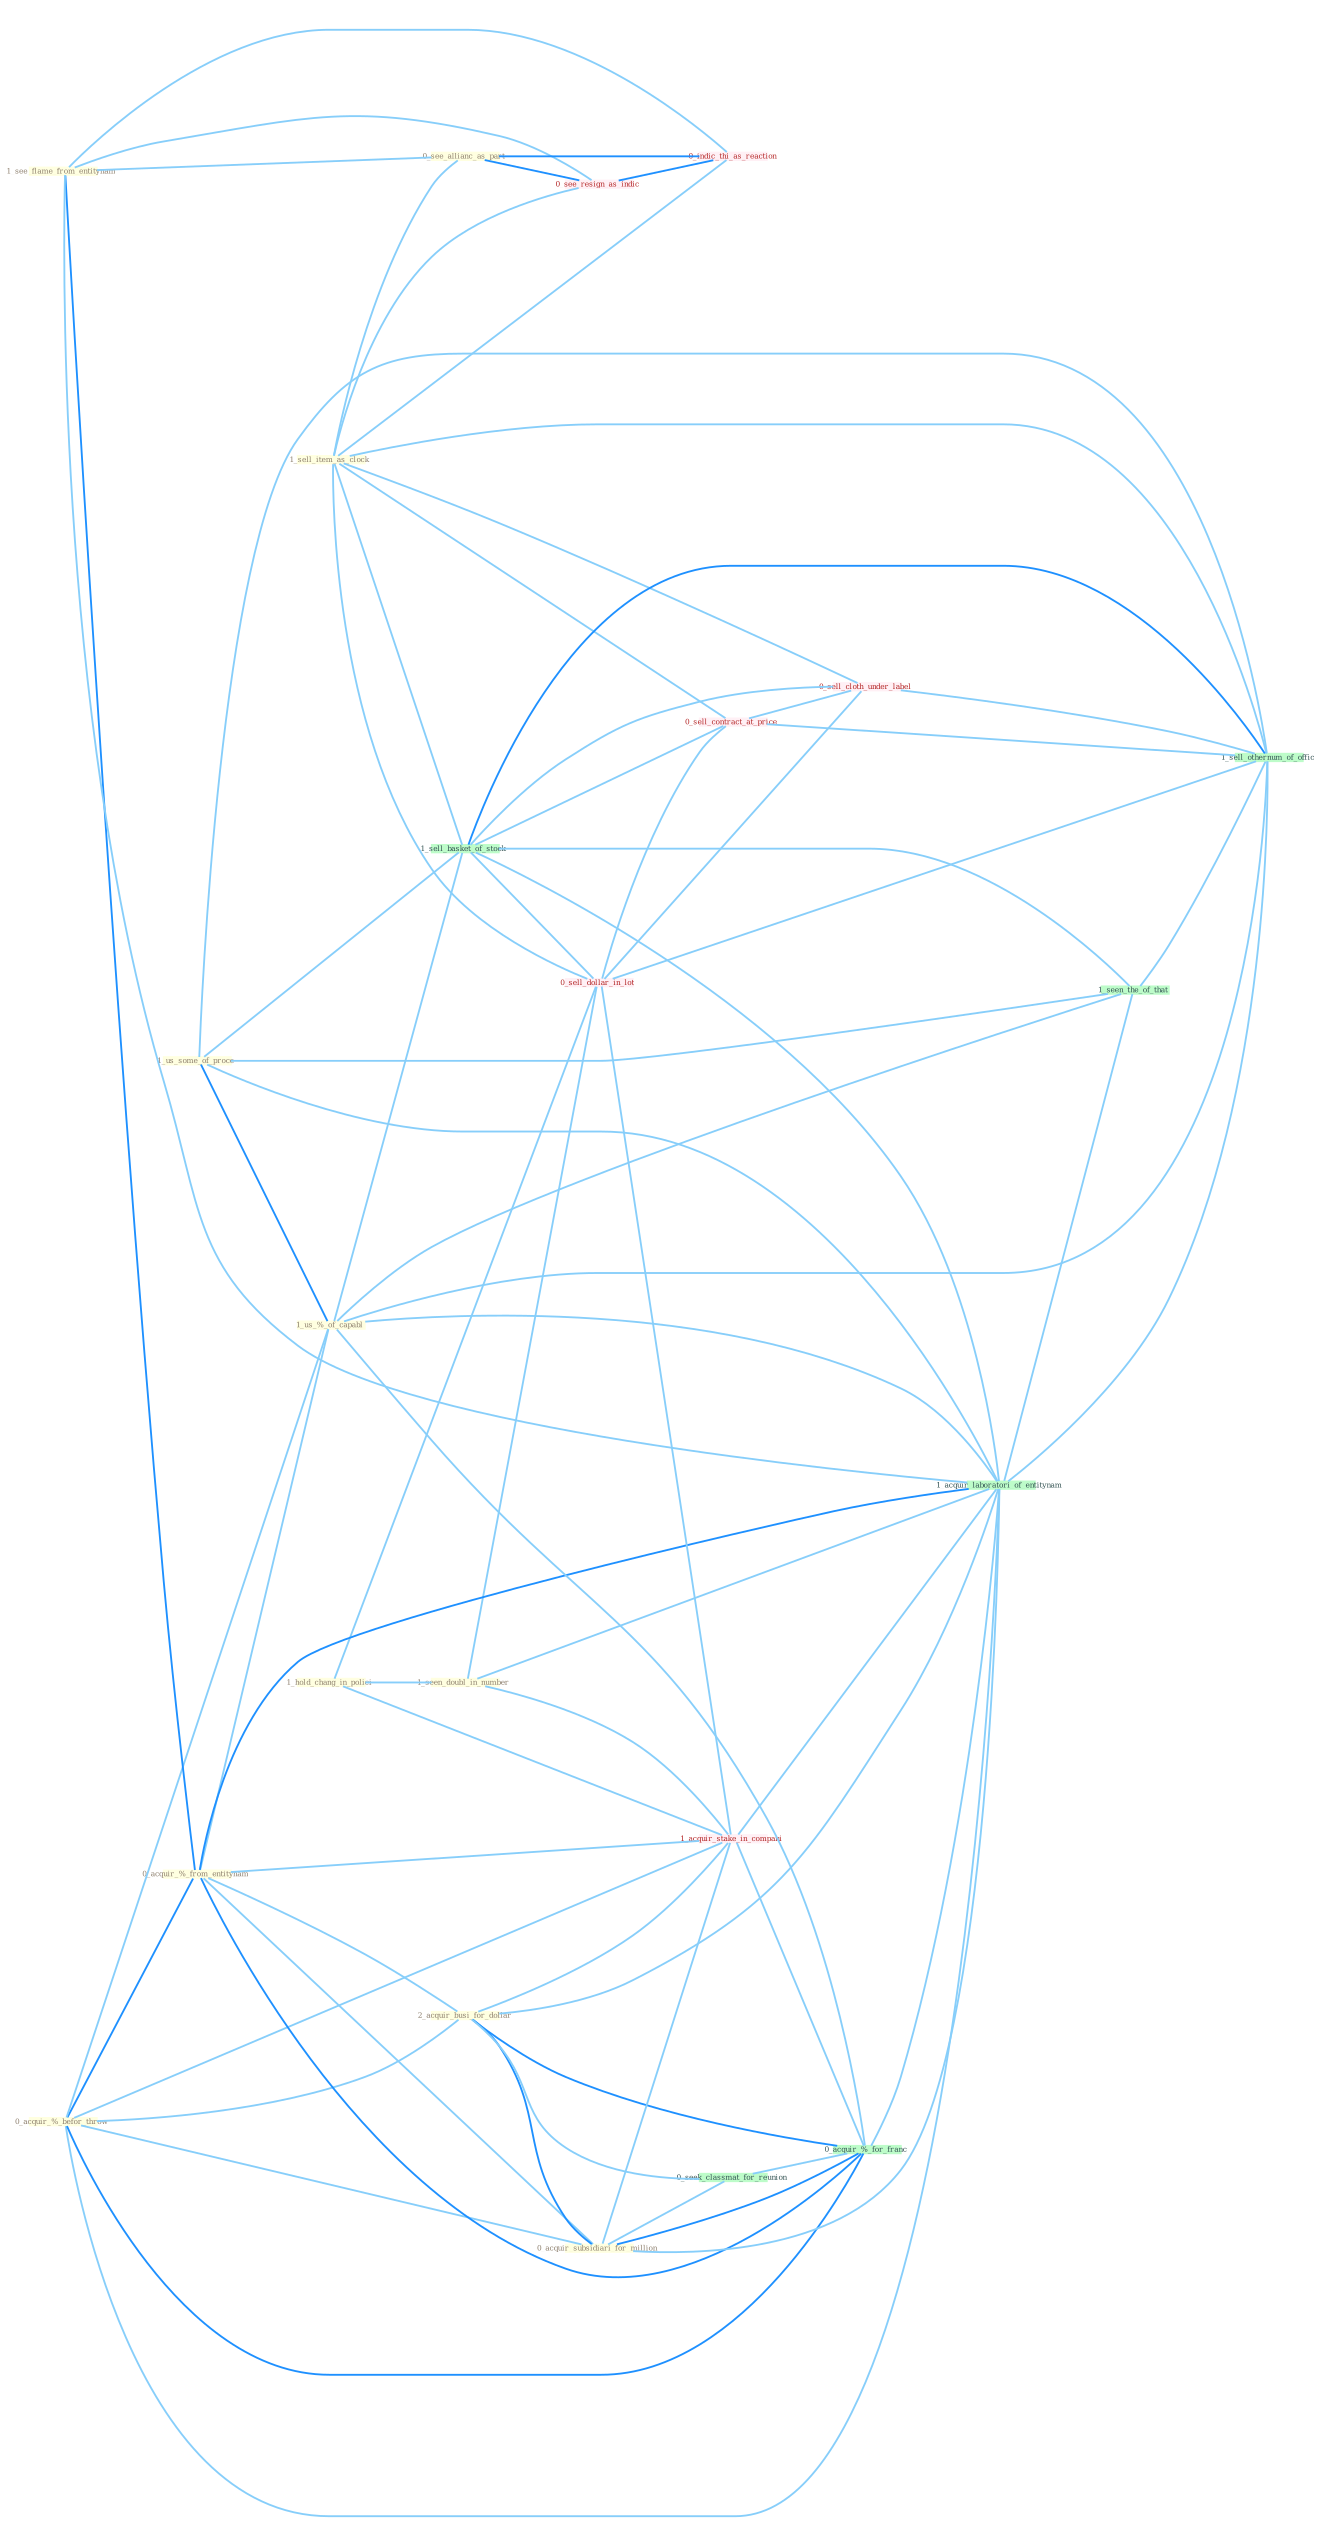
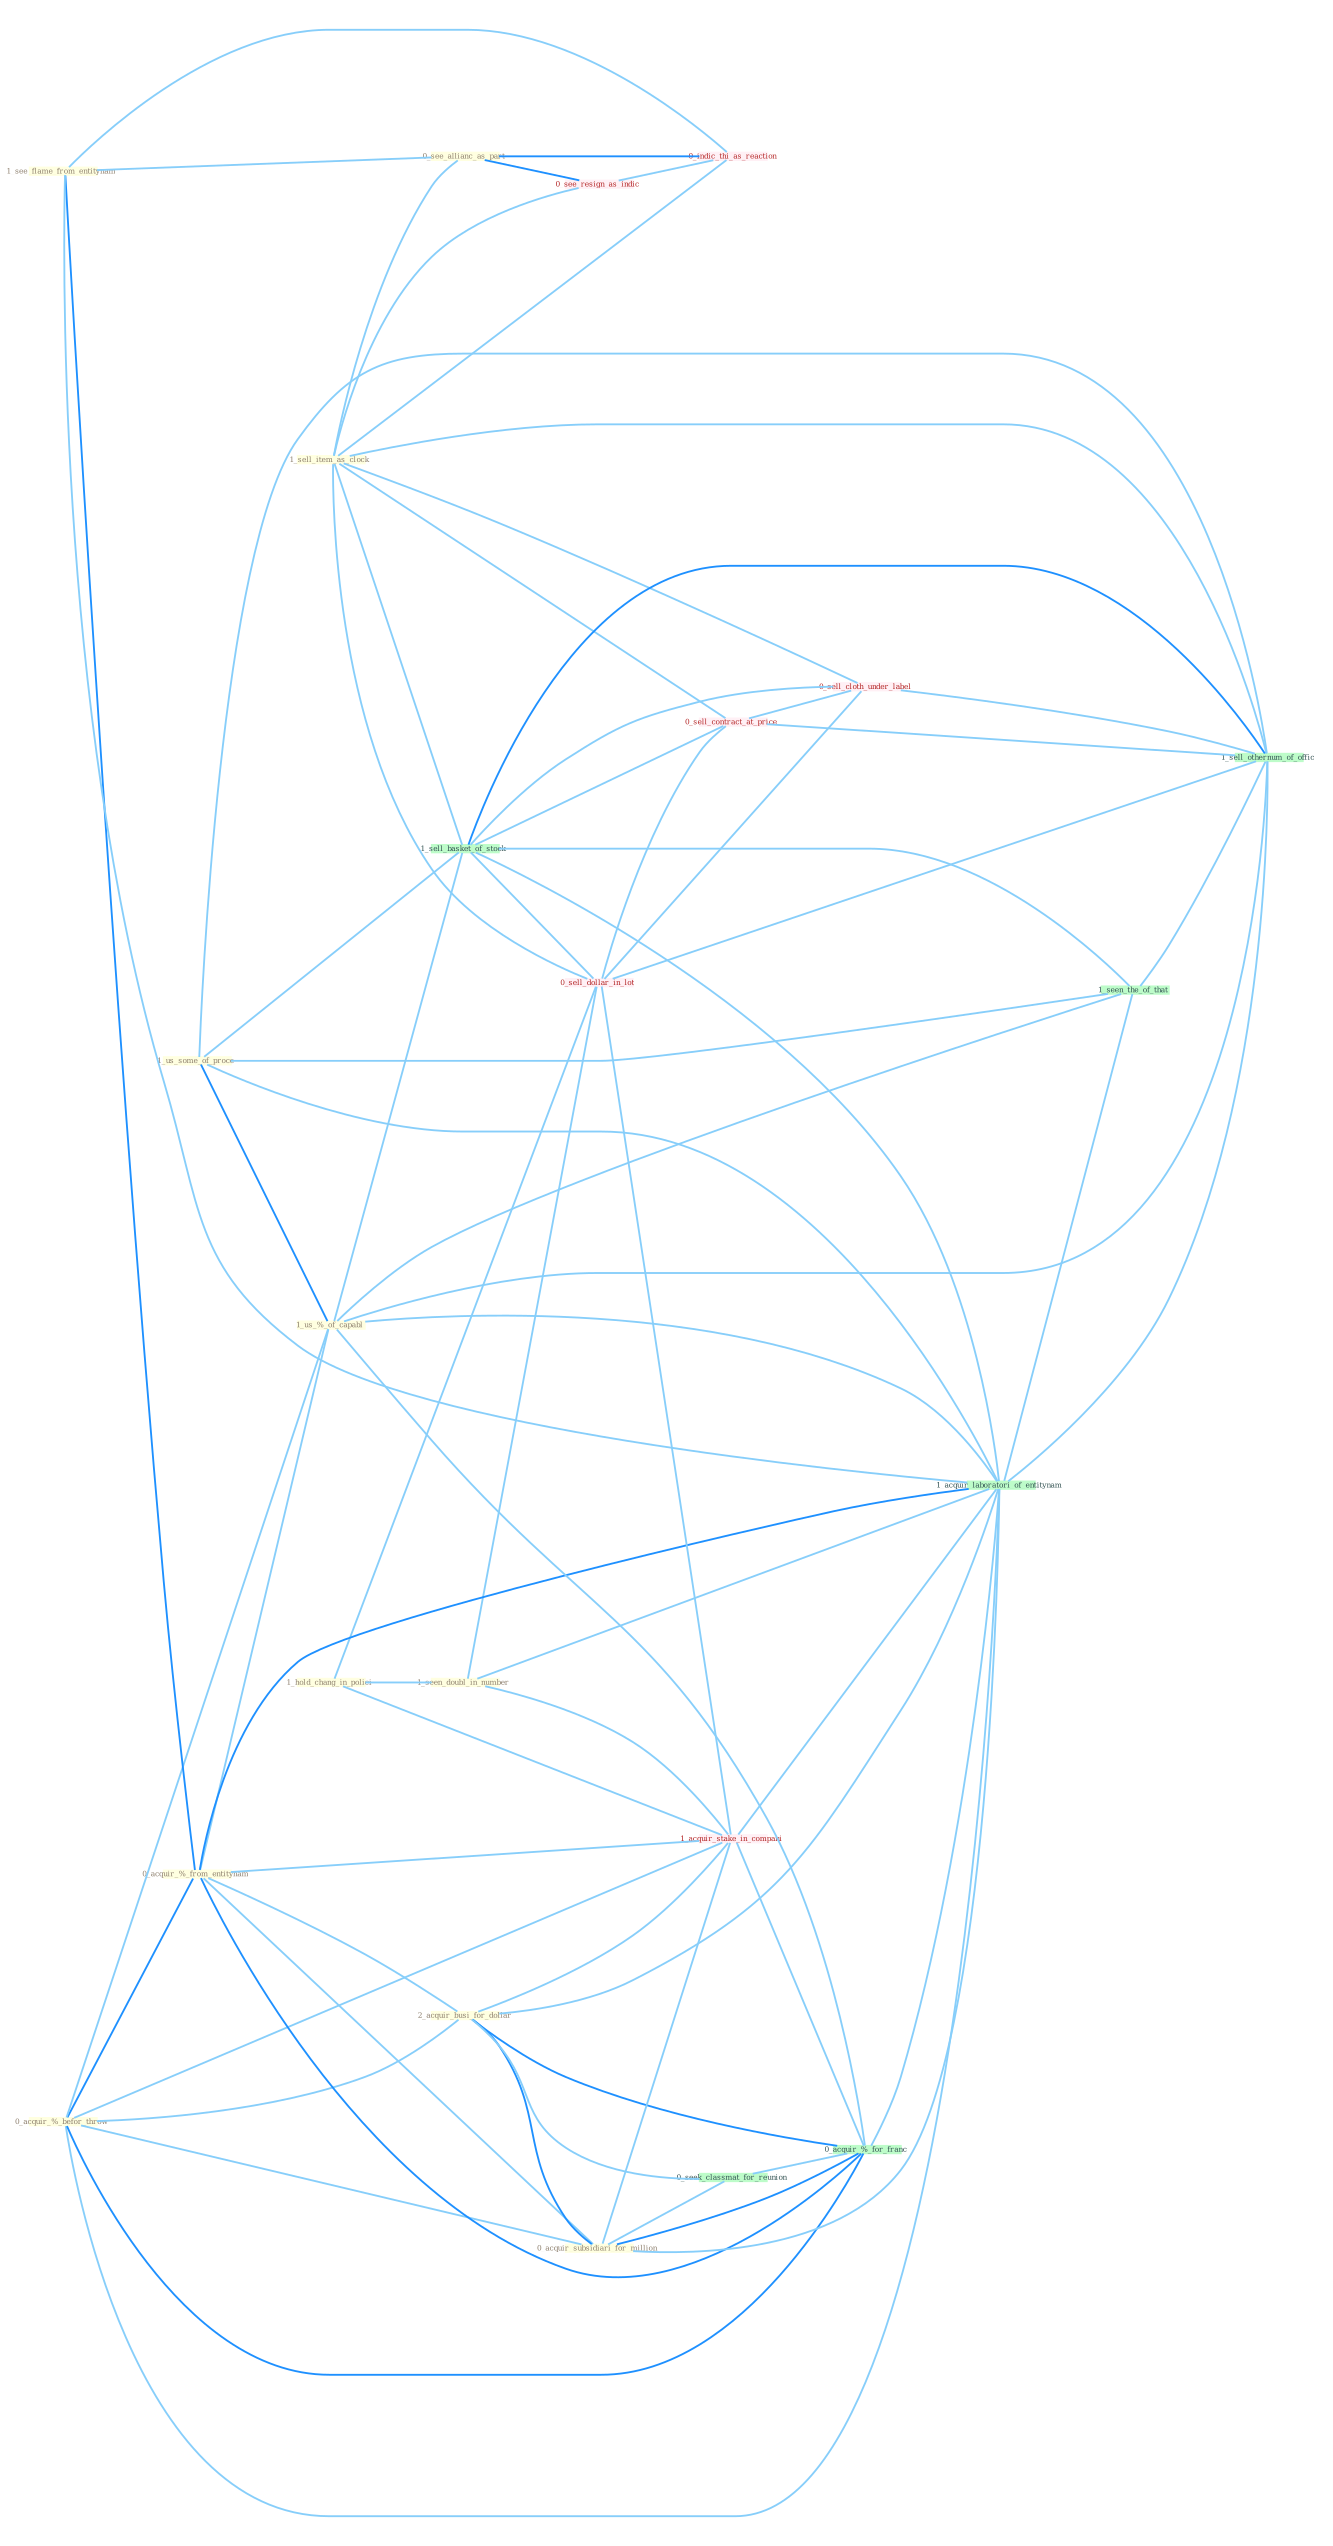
edge "1_see_flame_from_entitynam" -- "0_see_resign_as_indic": removed
edge "0_indic_thi_as_reaction" -- "0_see_resign_as_indic": color #1e90ff -> #87cefa
